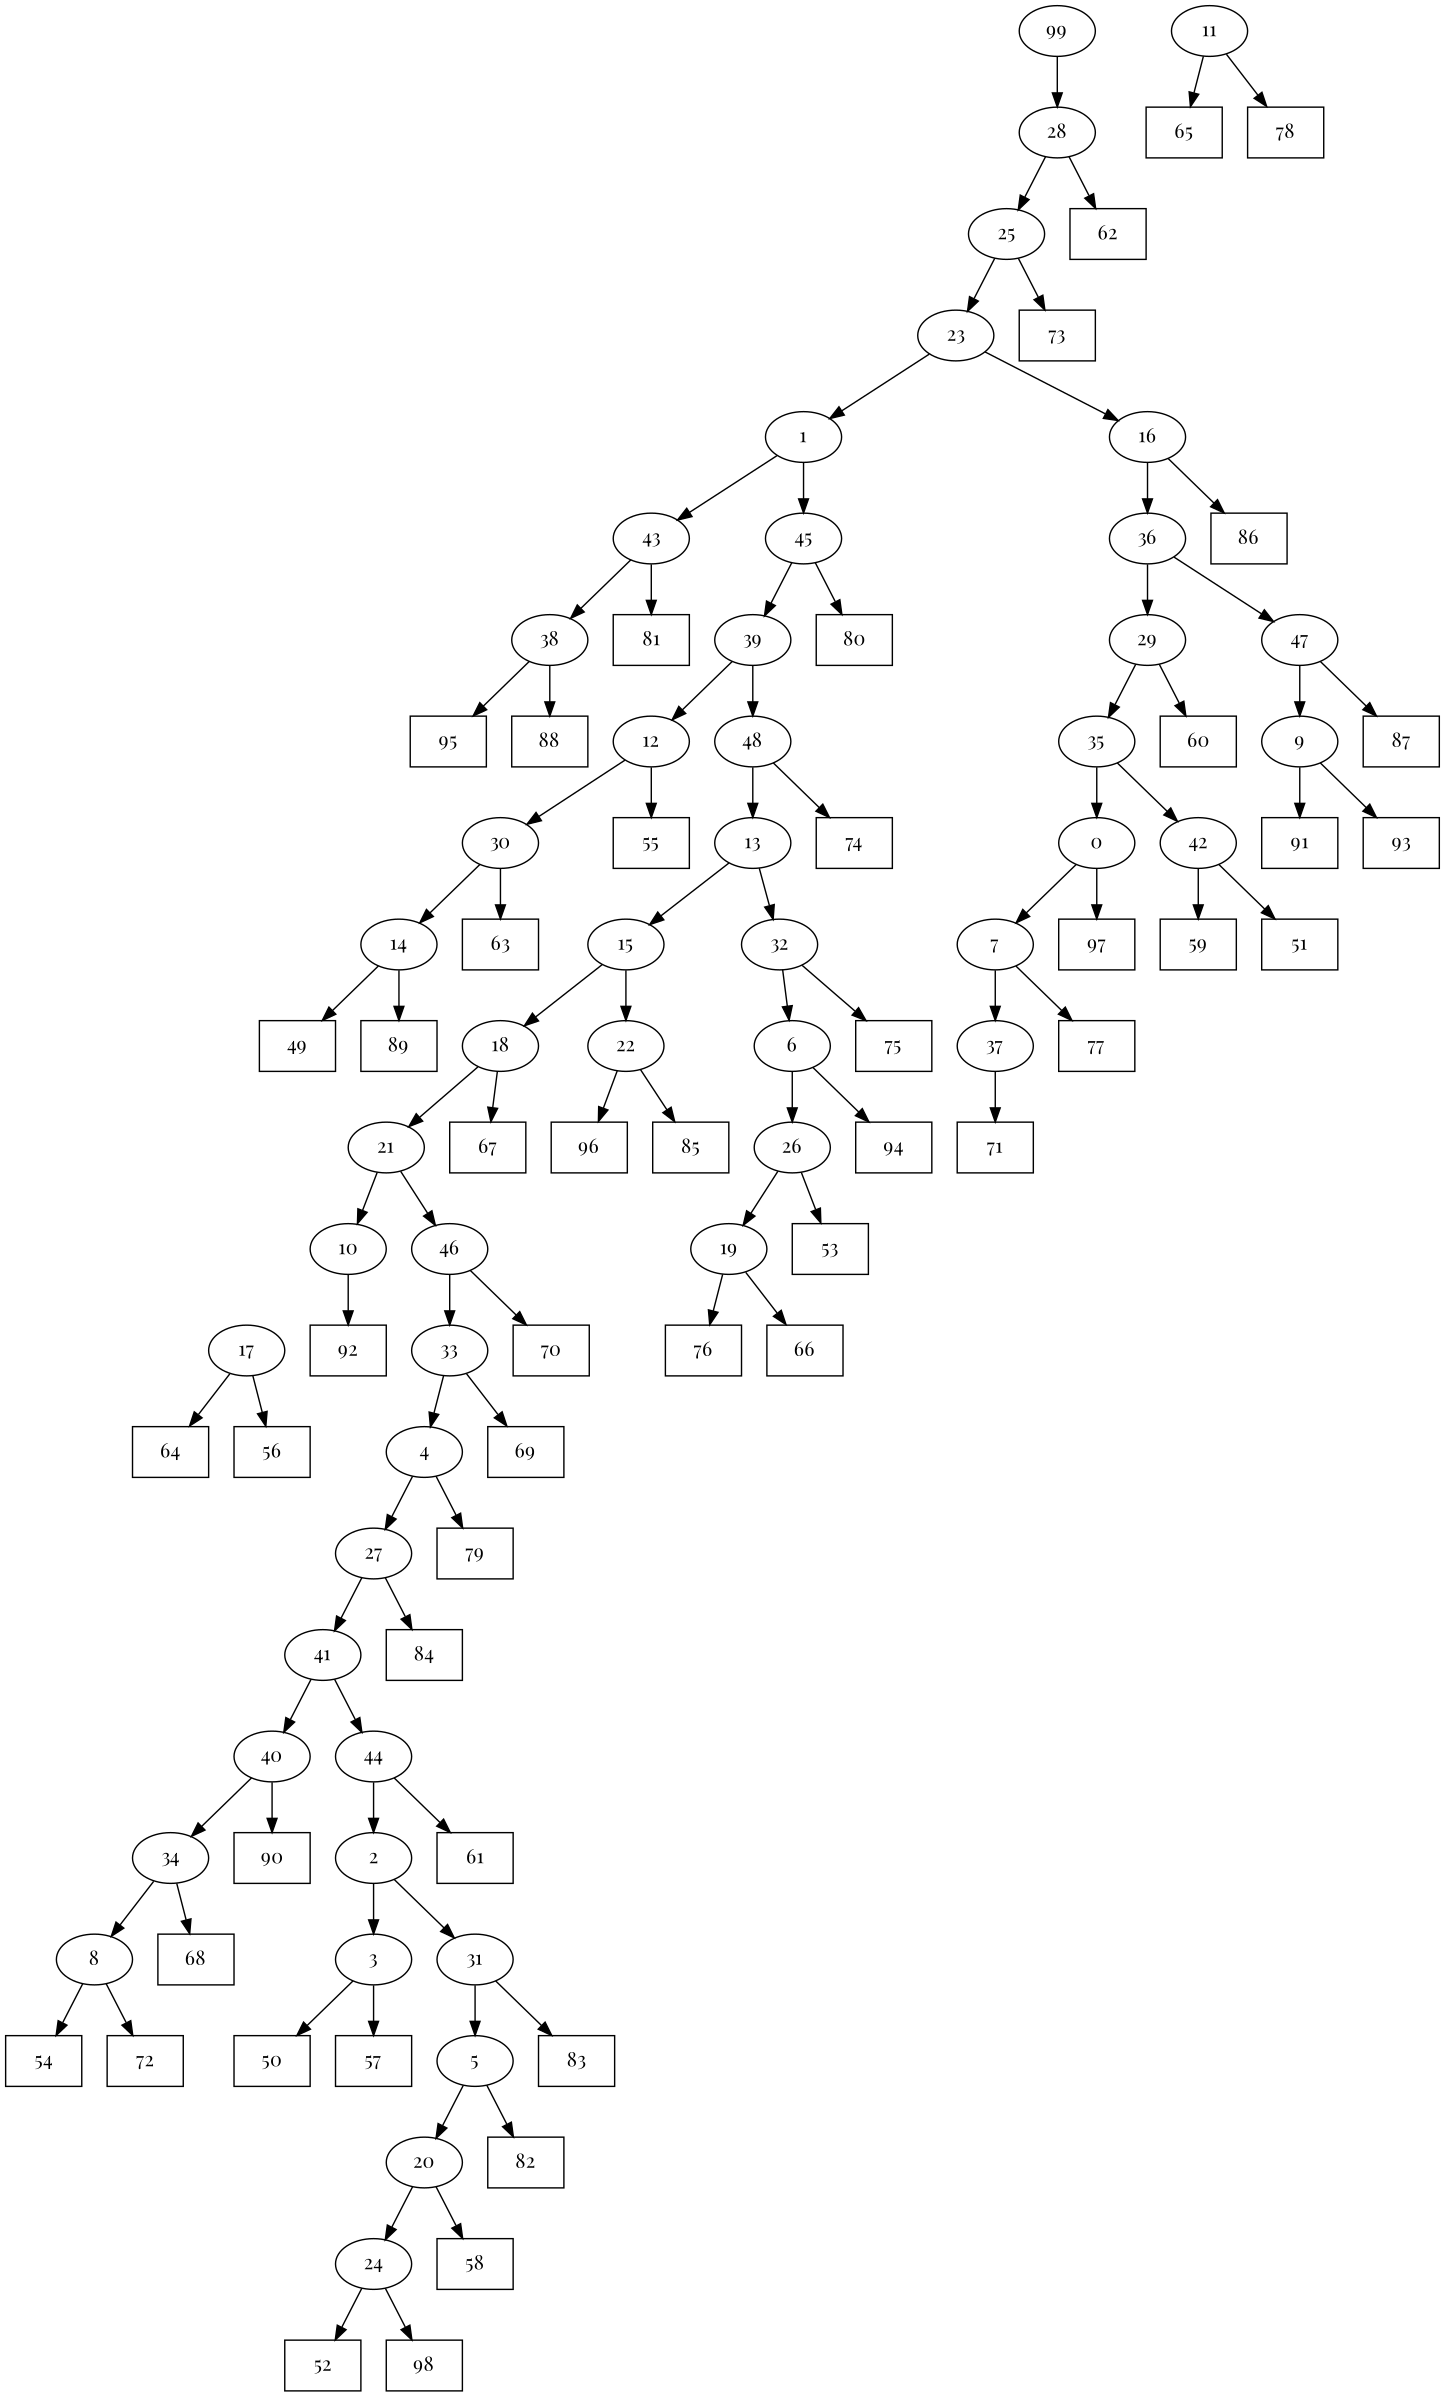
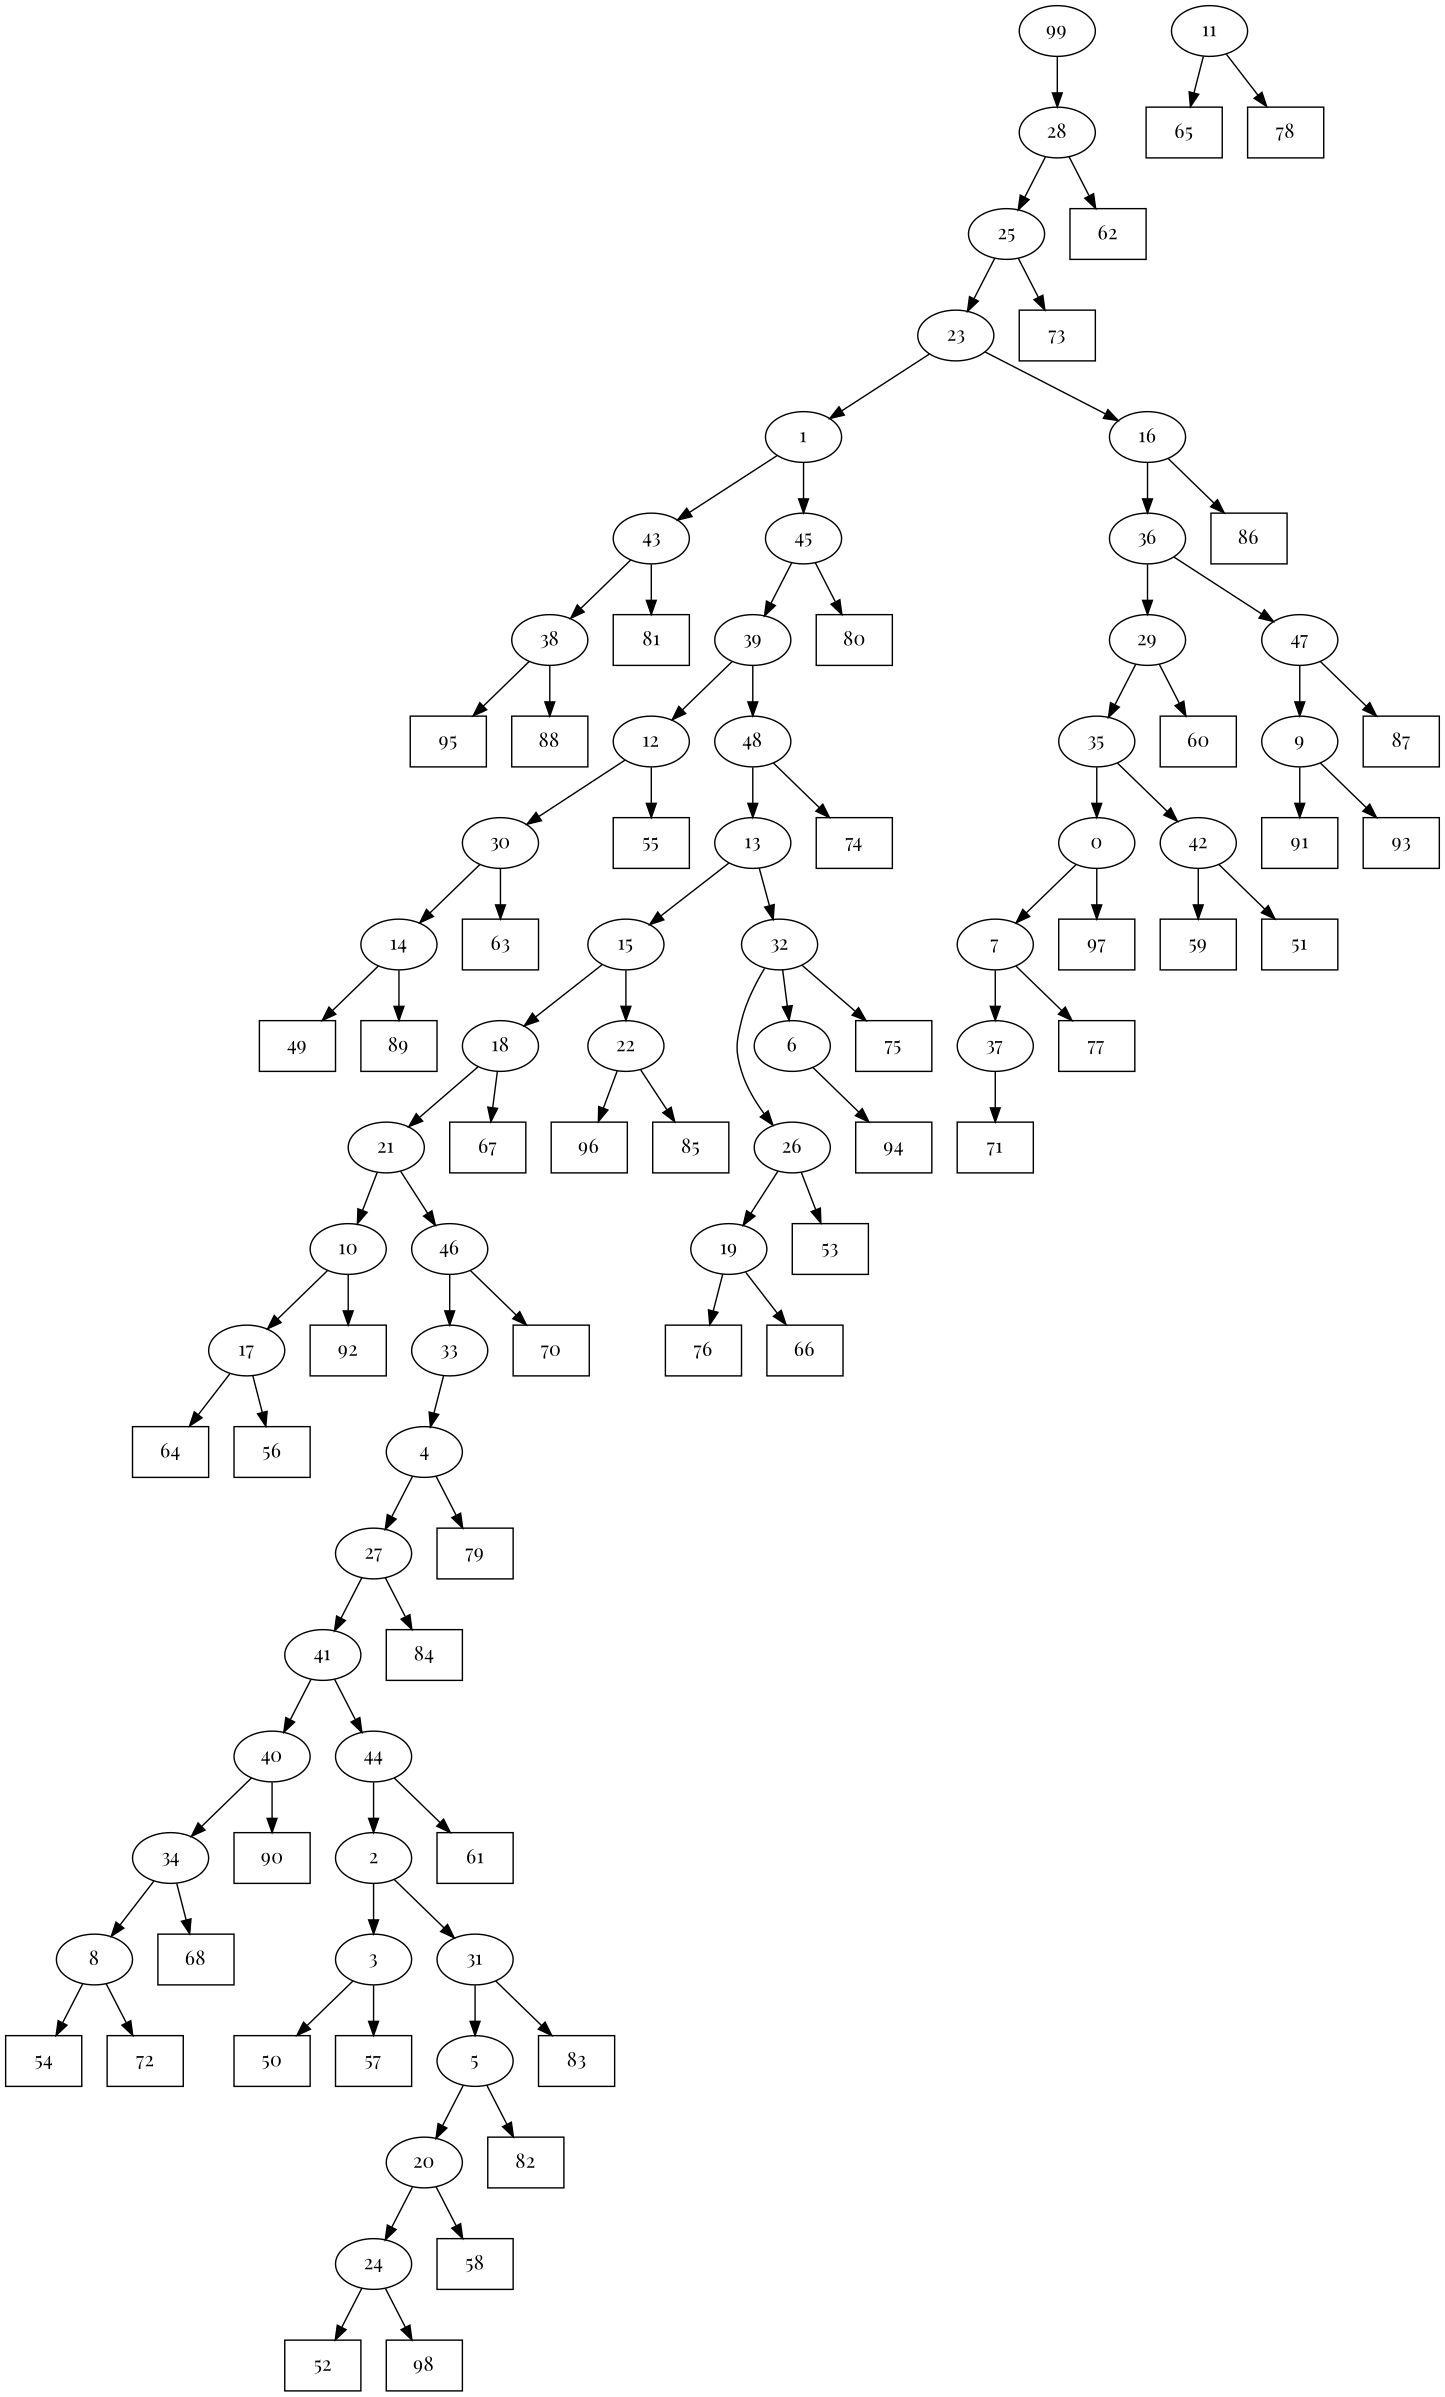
edge "6" -> "26": now "32" -> "26"
edge "10" -> "17": added
node "69": removed
